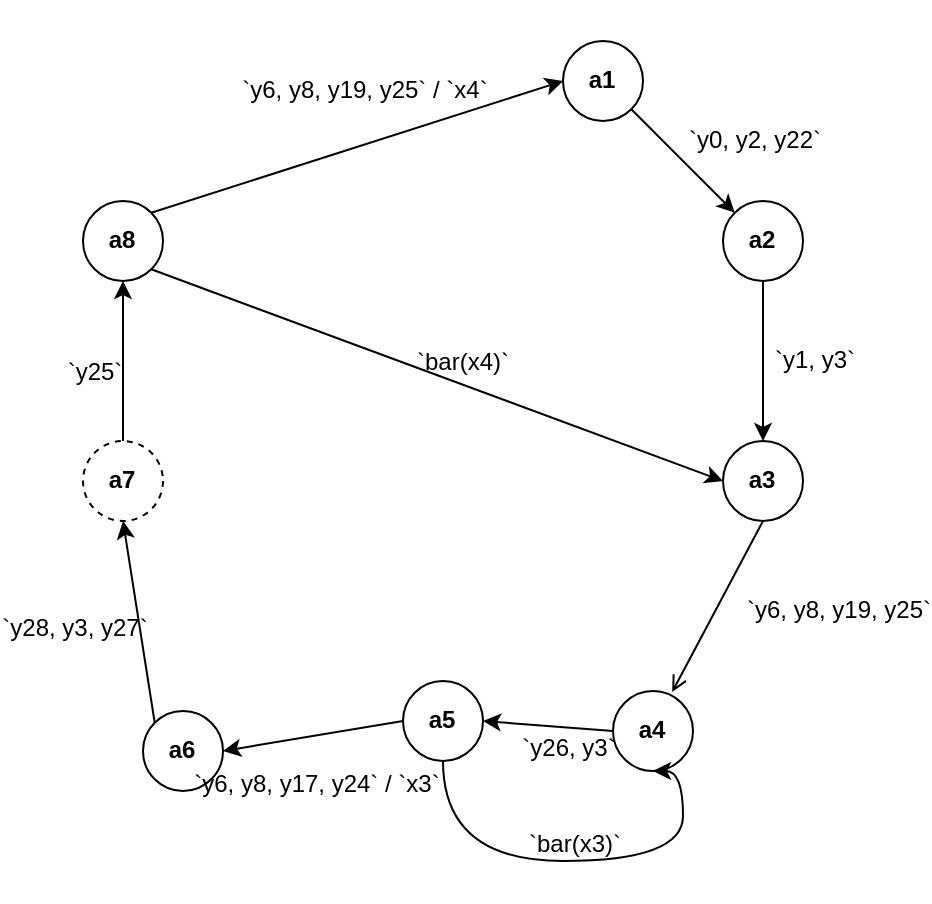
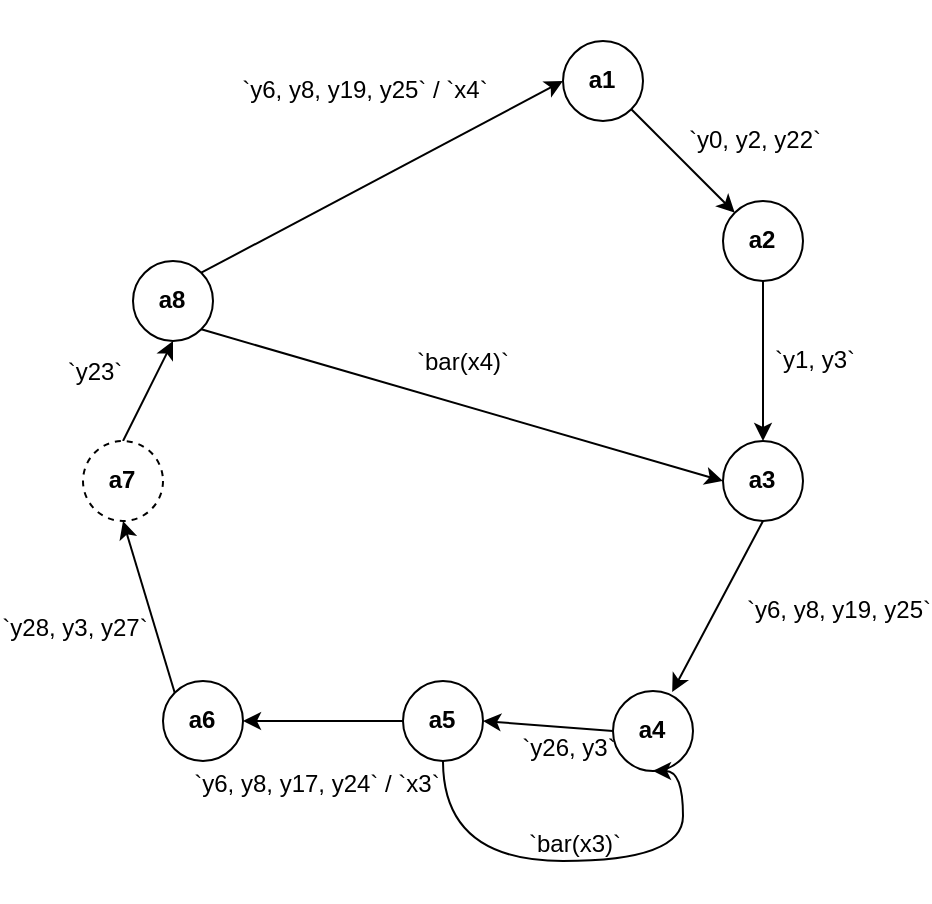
node "a8": moved (123, 241) -> (173, 301)
node "`y25`": label "`y25`" -> "`y23`"
edge "a3" -> "a4": arrowhead open -> classic
node "a6": moved (183, 751) -> (203, 721)
